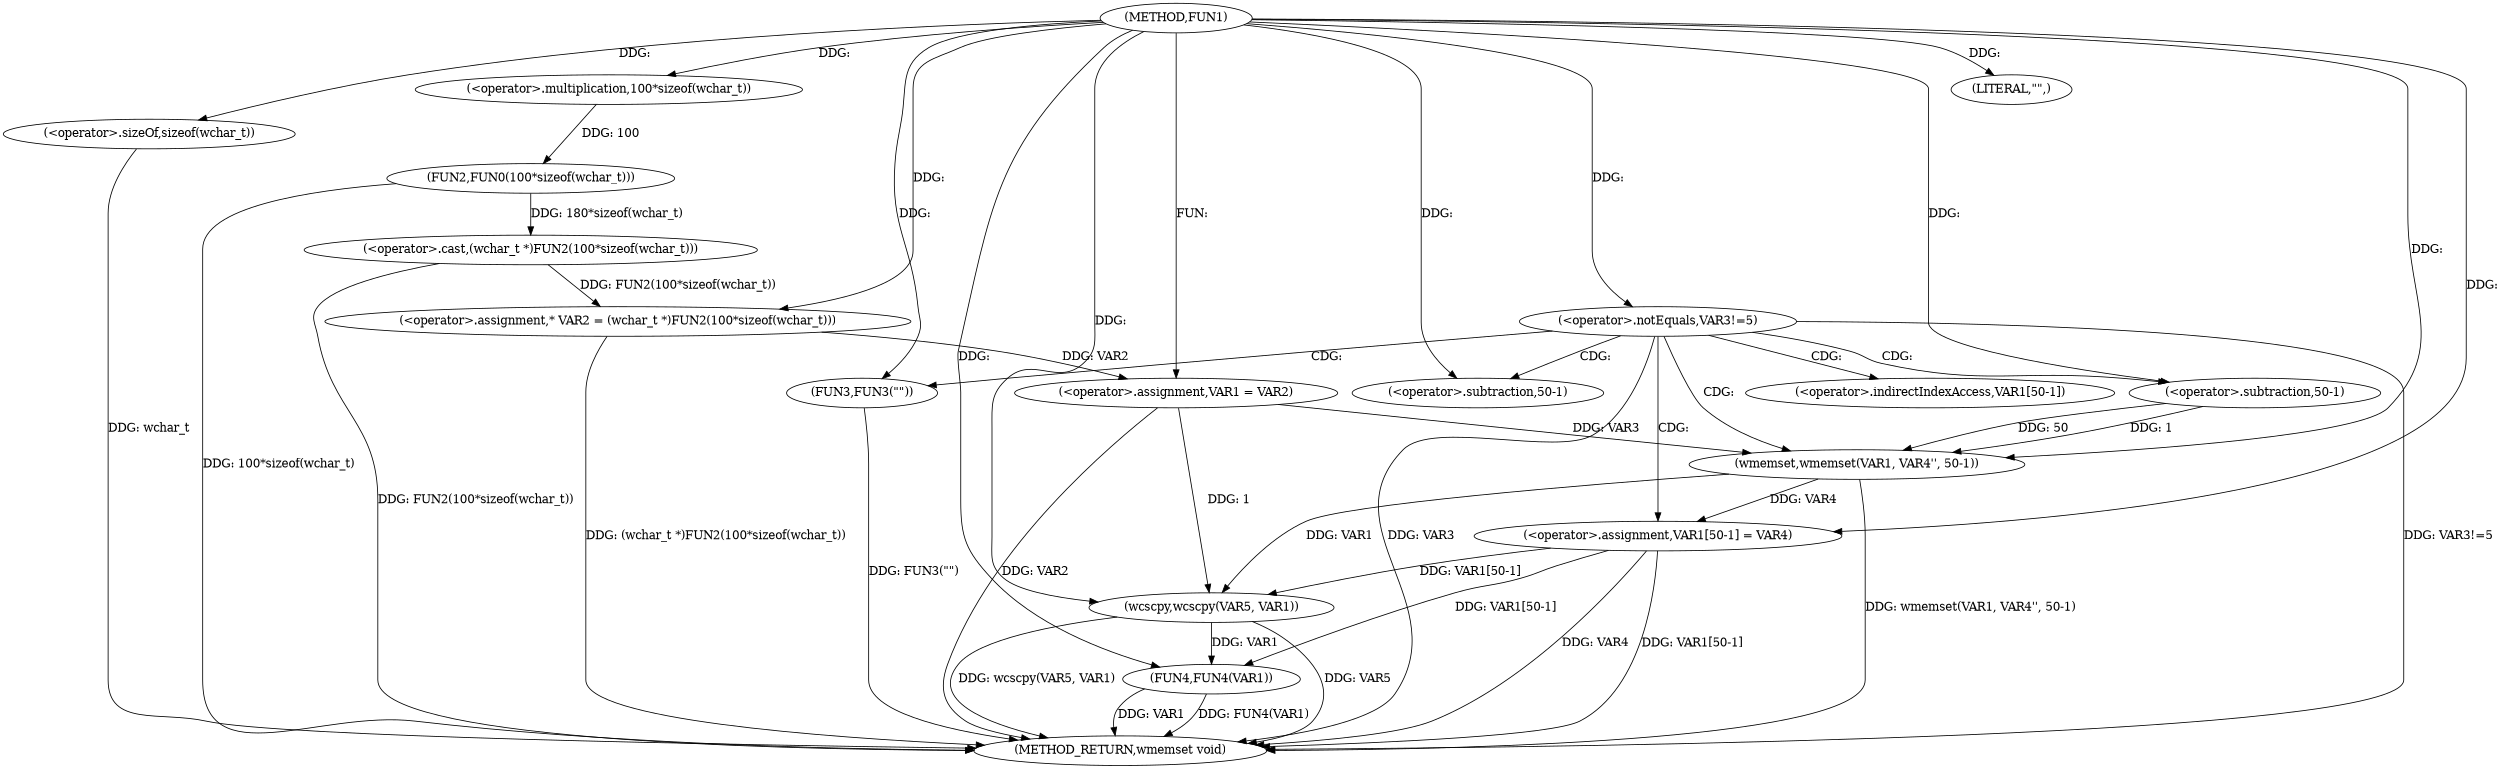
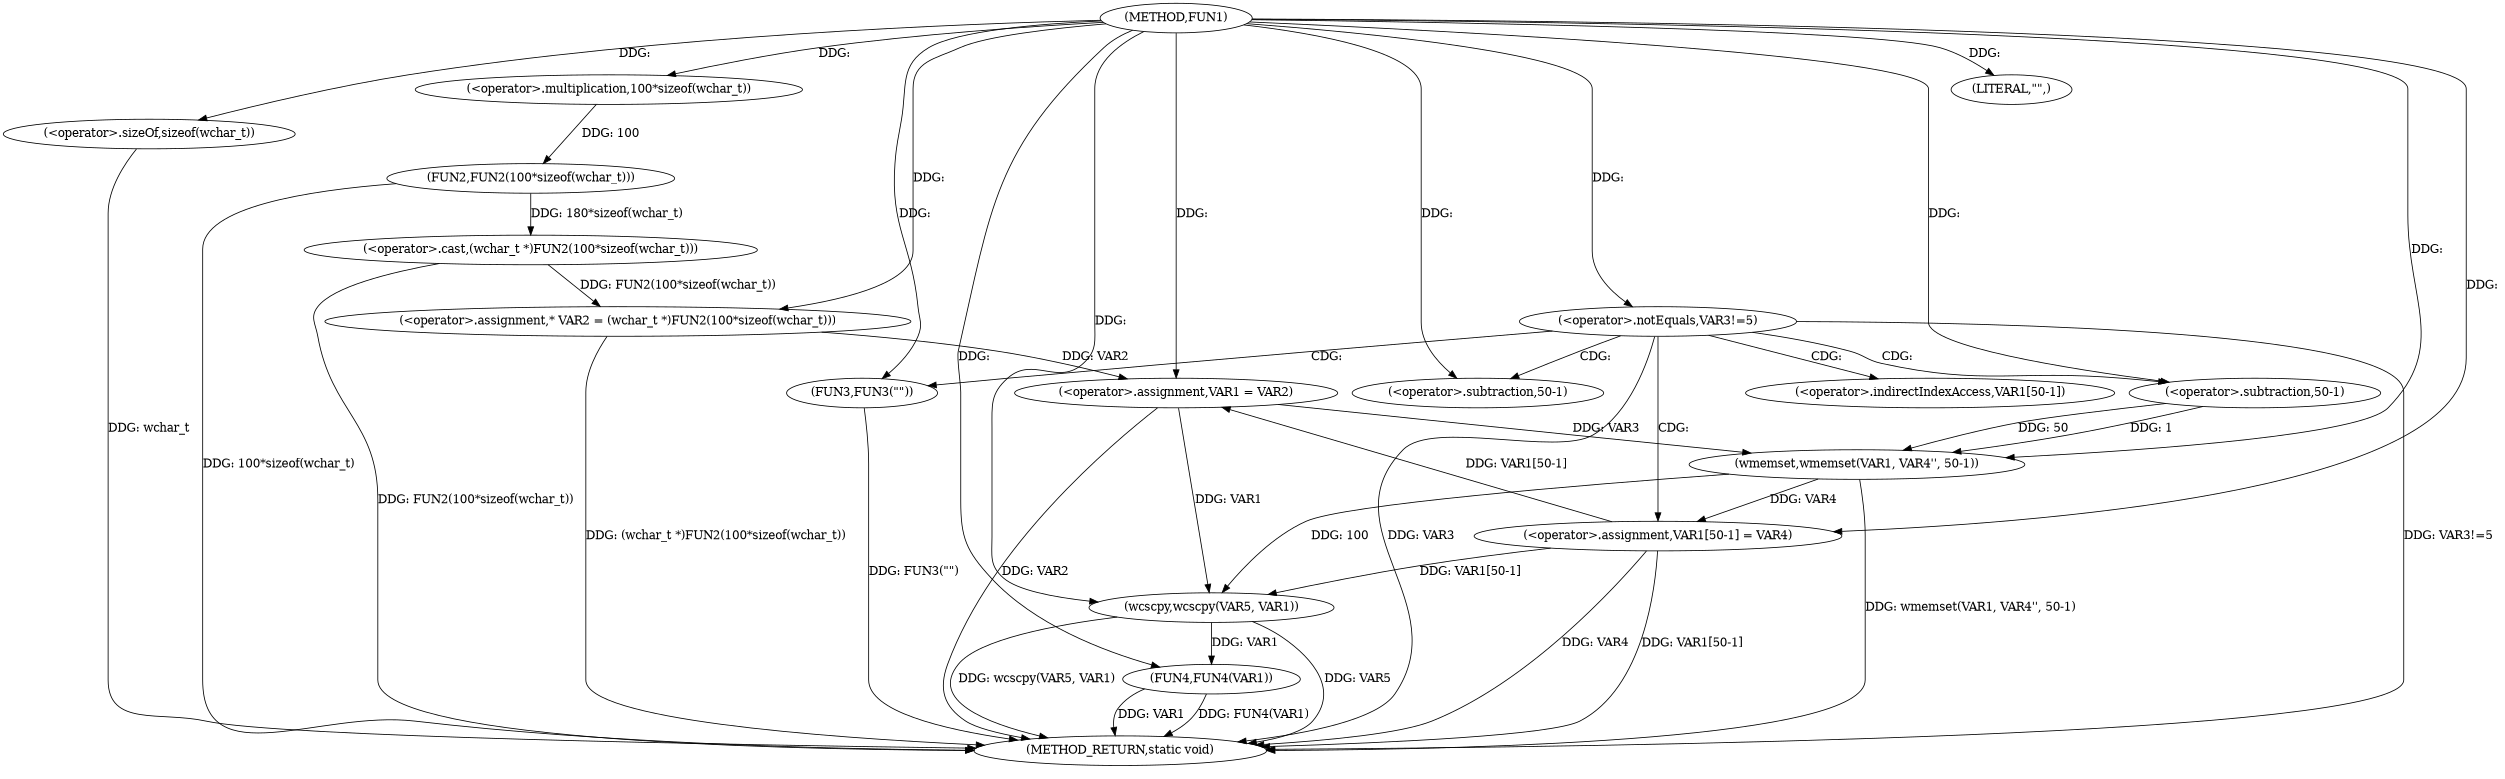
node "(FUN2,FUN0(100*sizeof(wchar_t)))": label "(FUN2,FUN0(100*sizeof(wchar_t)))" -> "(FUN2,FUN2(100*sizeof(wchar_t)))"
edge "(METHOD,FUN1)" -> "(<operator>.assignment,VAR1 = VAR2)": label "FUN: " -> "DDG: "
edge "(<operator>.notEquals,VAR3!=5)" -> "(wmemset,wmemset(VAR1, VAR4'', 50-1))": removed, label "CDG:"
edge "(<operator>.assignment,VAR1 = VAR2)" -> "(wcscpy,wcscpy(VAR5, VAR1))": label "DDG: 1" -> "DDG: VAR1"
edge "(wmemset,wmemset(VAR1, VAR4'', 50-1))" -> "(wcscpy,wcscpy(VAR5, VAR1))": label "DDG: VAR1" -> "DDG: 100"
edge "(<operator>.assignment,VAR1[50-1] = VAR4)" -> "(FUN4,FUN4(VAR1))": now "(<operator>.assignment,VAR1[50-1] = VAR4)" -> "(<operator>.assignment,VAR1 = VAR2)"
node "(METHOD_RETURN,wmemset void)": label "(METHOD_RETURN,wmemset void)" -> "(METHOD_RETURN,static void)"
